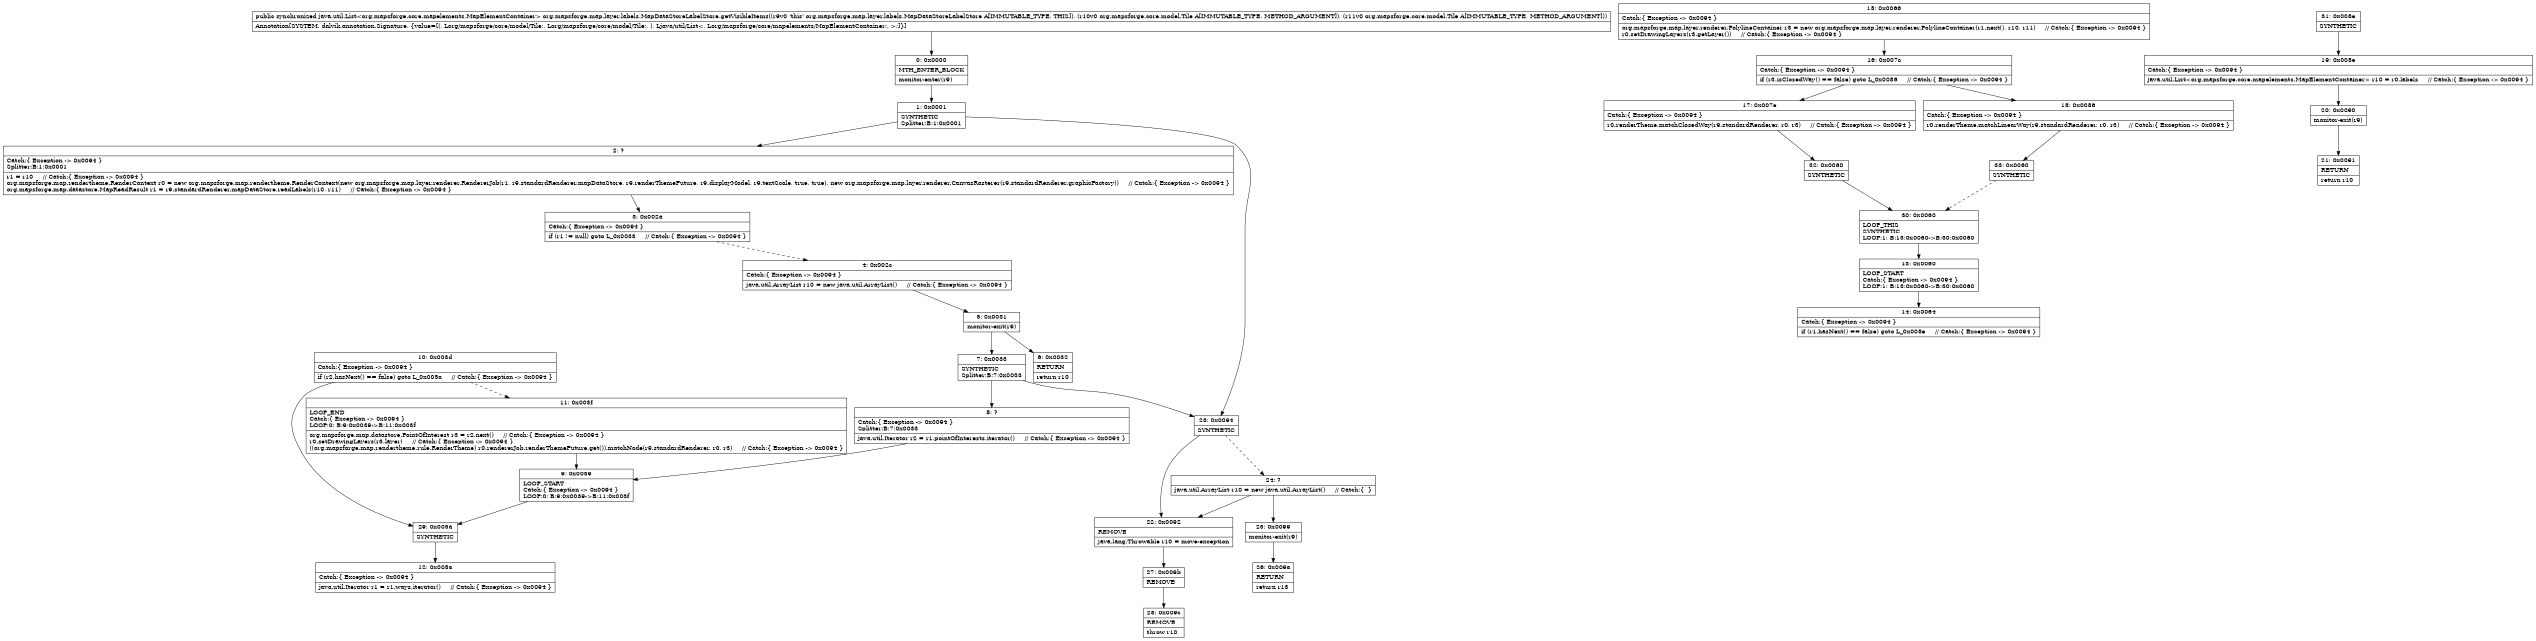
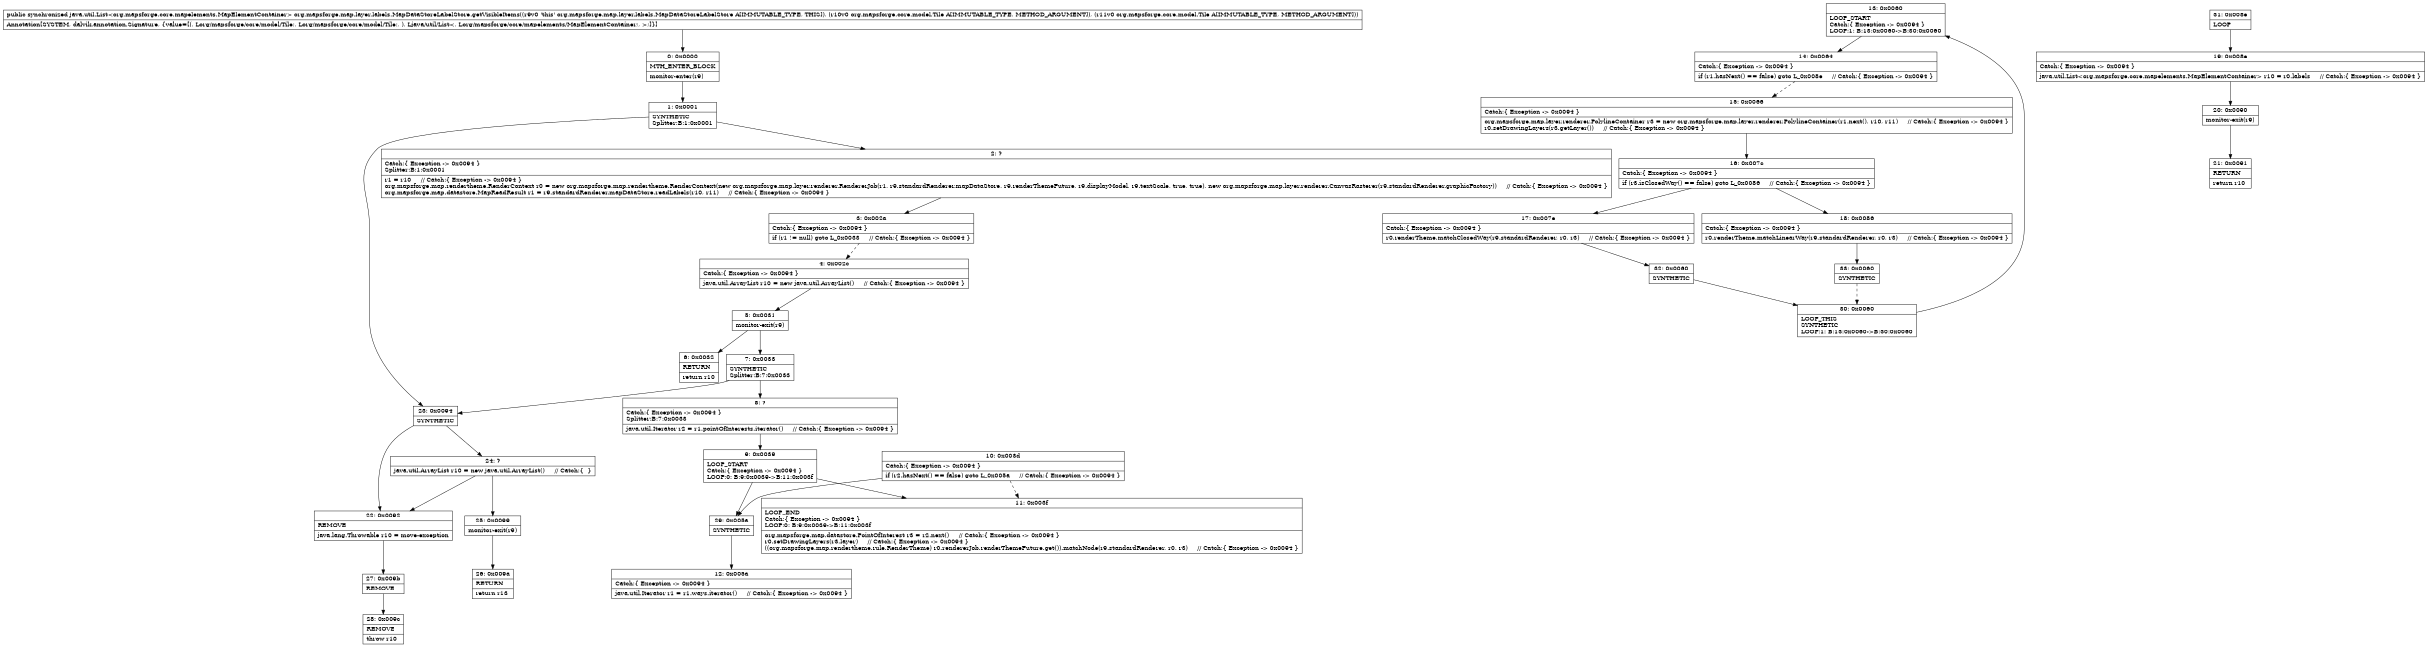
node "31: 0x008e": text "SYNTHETIC" -> "LOOP"
edge "14: 0x0064" -> "15: 0x0066": added
edge "23: 0x0094" -> "24: ?": style dashed -> solid
edge "11: 0x003f" -> "9: 0x0039": reversed
